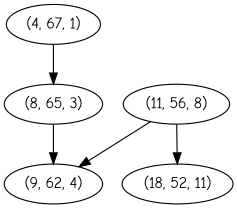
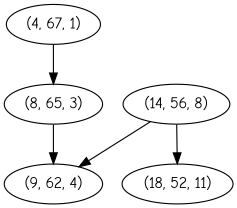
node "(11, 56, 8)": label "(11, 56, 8)" -> "(14, 56, 8)"
